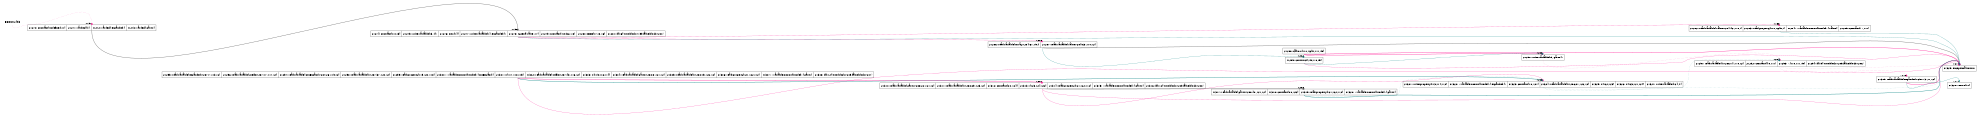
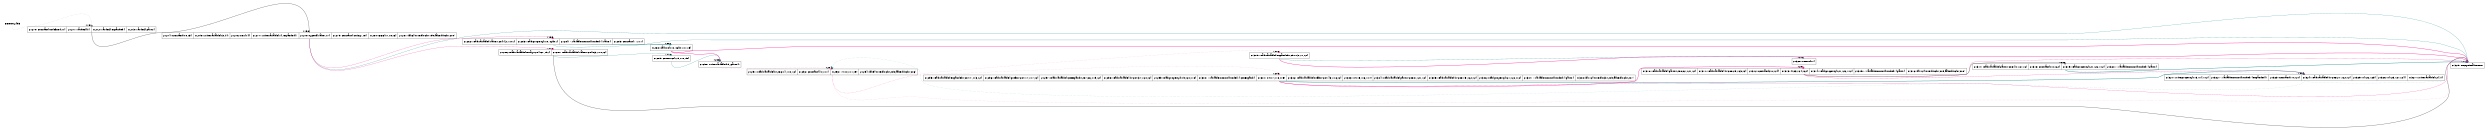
edge "BB_entry453" -> "21270: constant[undefined,v1]": color deeppink -> gray40
edge "21282: read-variable['value-7284:42',v10,-]" -> "21288: call-0:0[v10,'split',v11,v5]": added
edge "21289: construct[-,v9,v10,v5]" -> "21329: exceptional-return": removed
edge "21291: read-variable['i-7286:14',v10,v2]" -> "21295: read-variable['expanded-7287:7',v13,v2]": added
